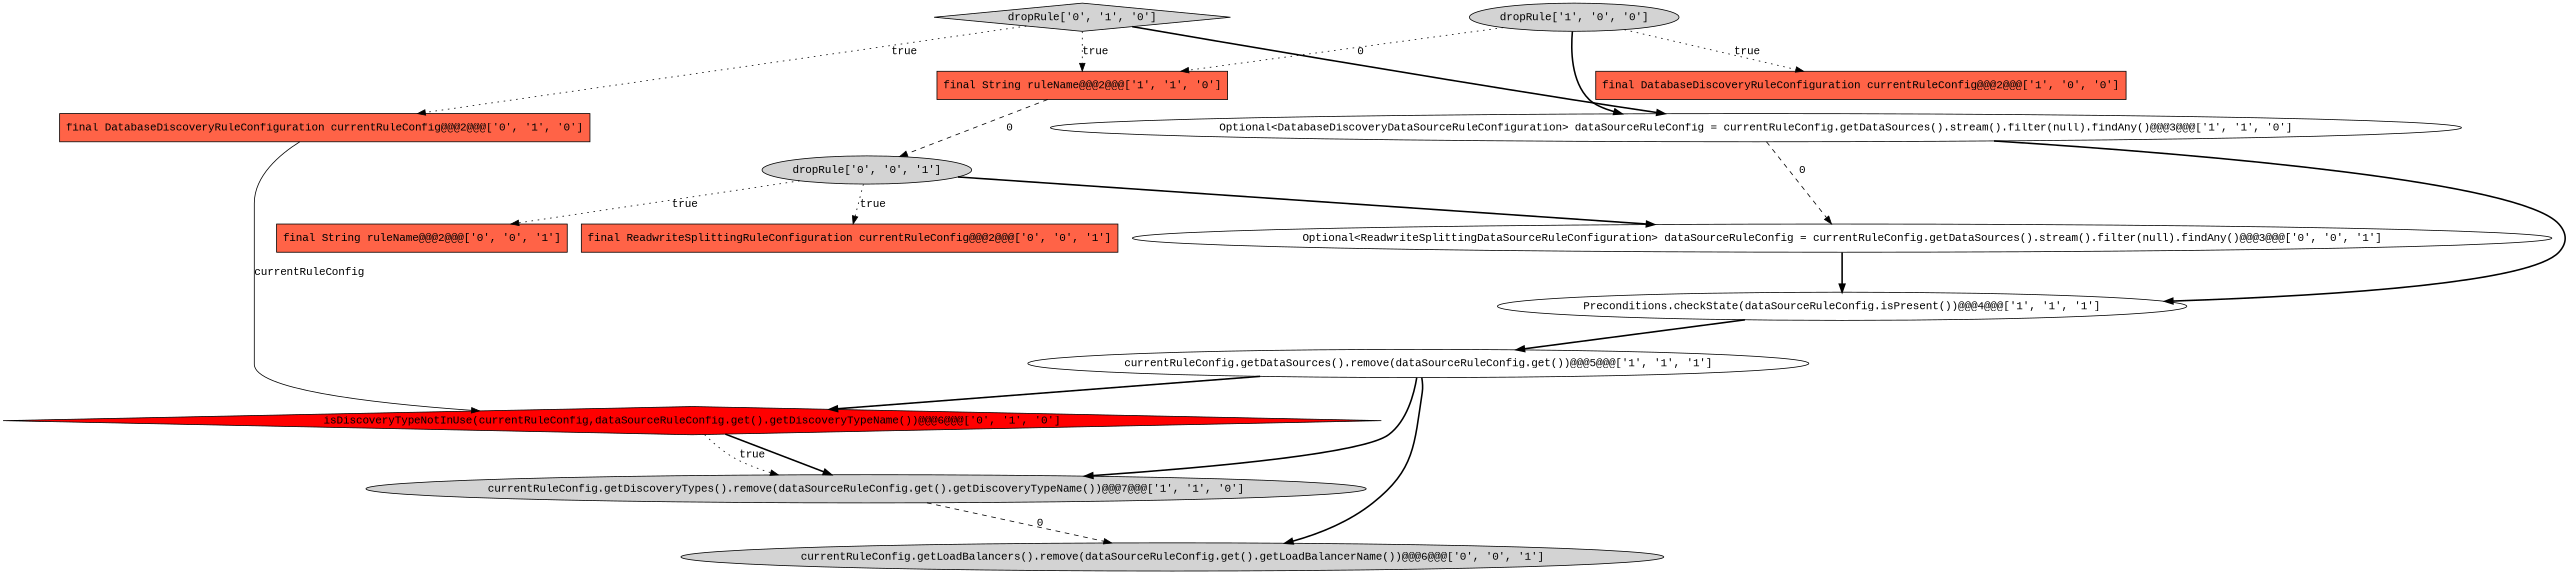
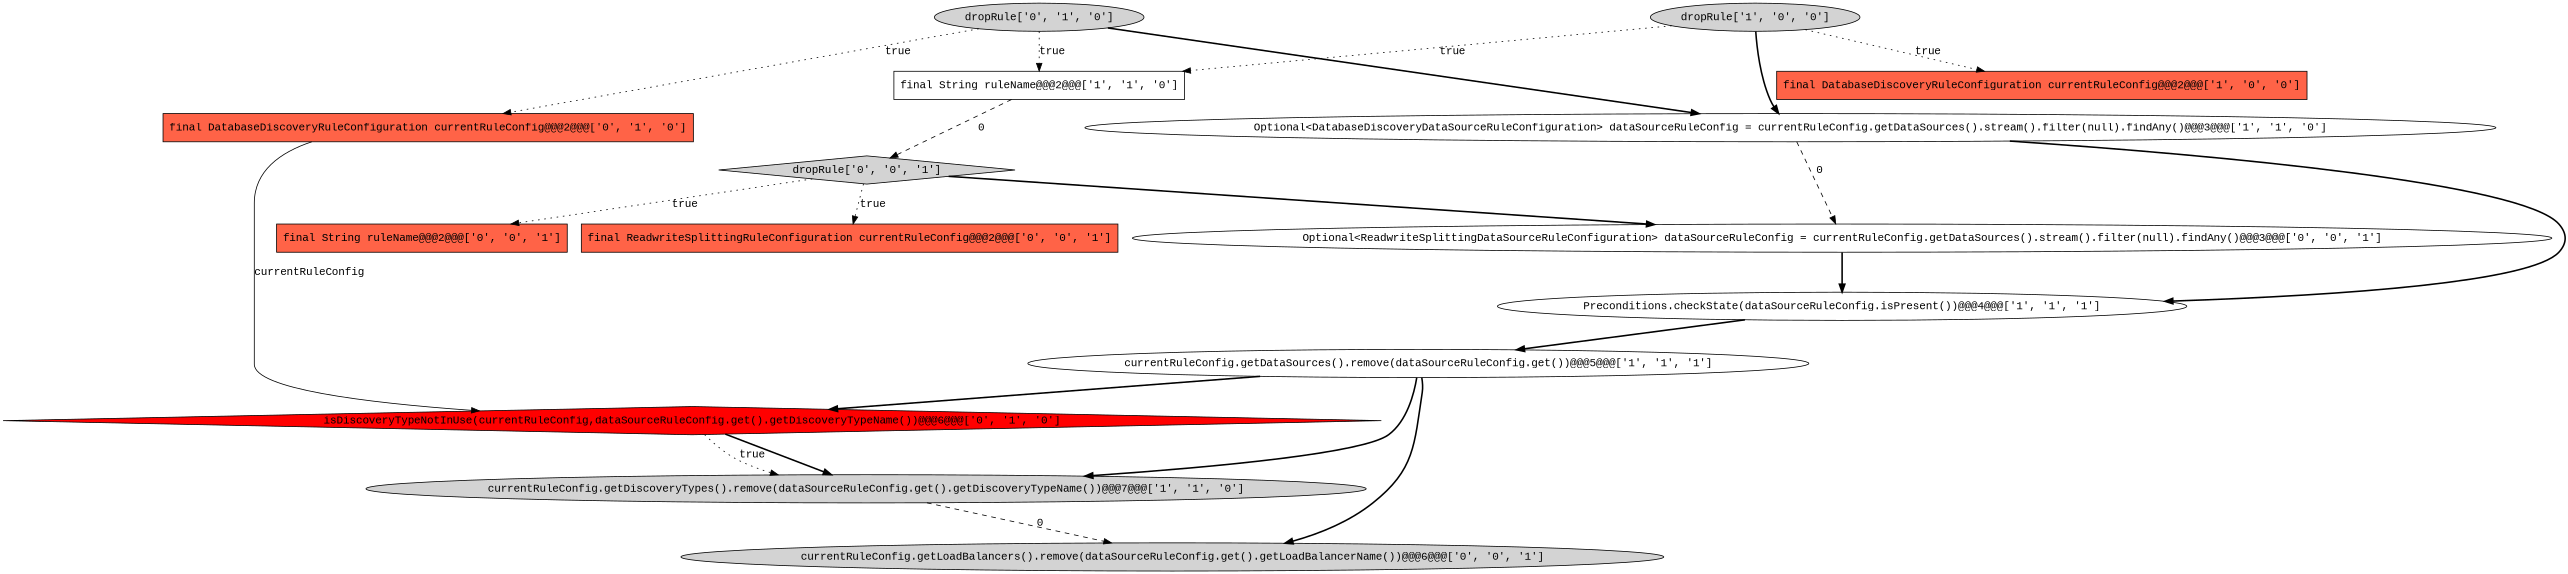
node "dropRule['0', '1', '0']": shape diamond -> ellipse
edge "dropRule['1', '0', '0']" -> "final String ruleName@@@2@@@['1', '1', '0']": label "0" -> "true"
node "final String ruleName@@@2@@@['1', '1', '0']": fillcolor tomato -> white
node "dropRule['0', '0', '1']": shape ellipse -> diamond
